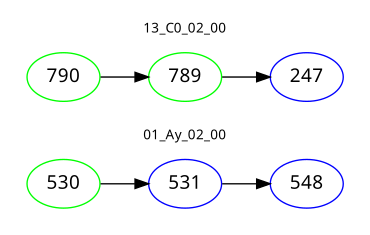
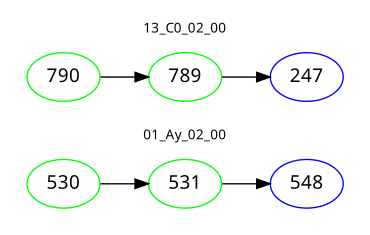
node "531": color blue -> green
